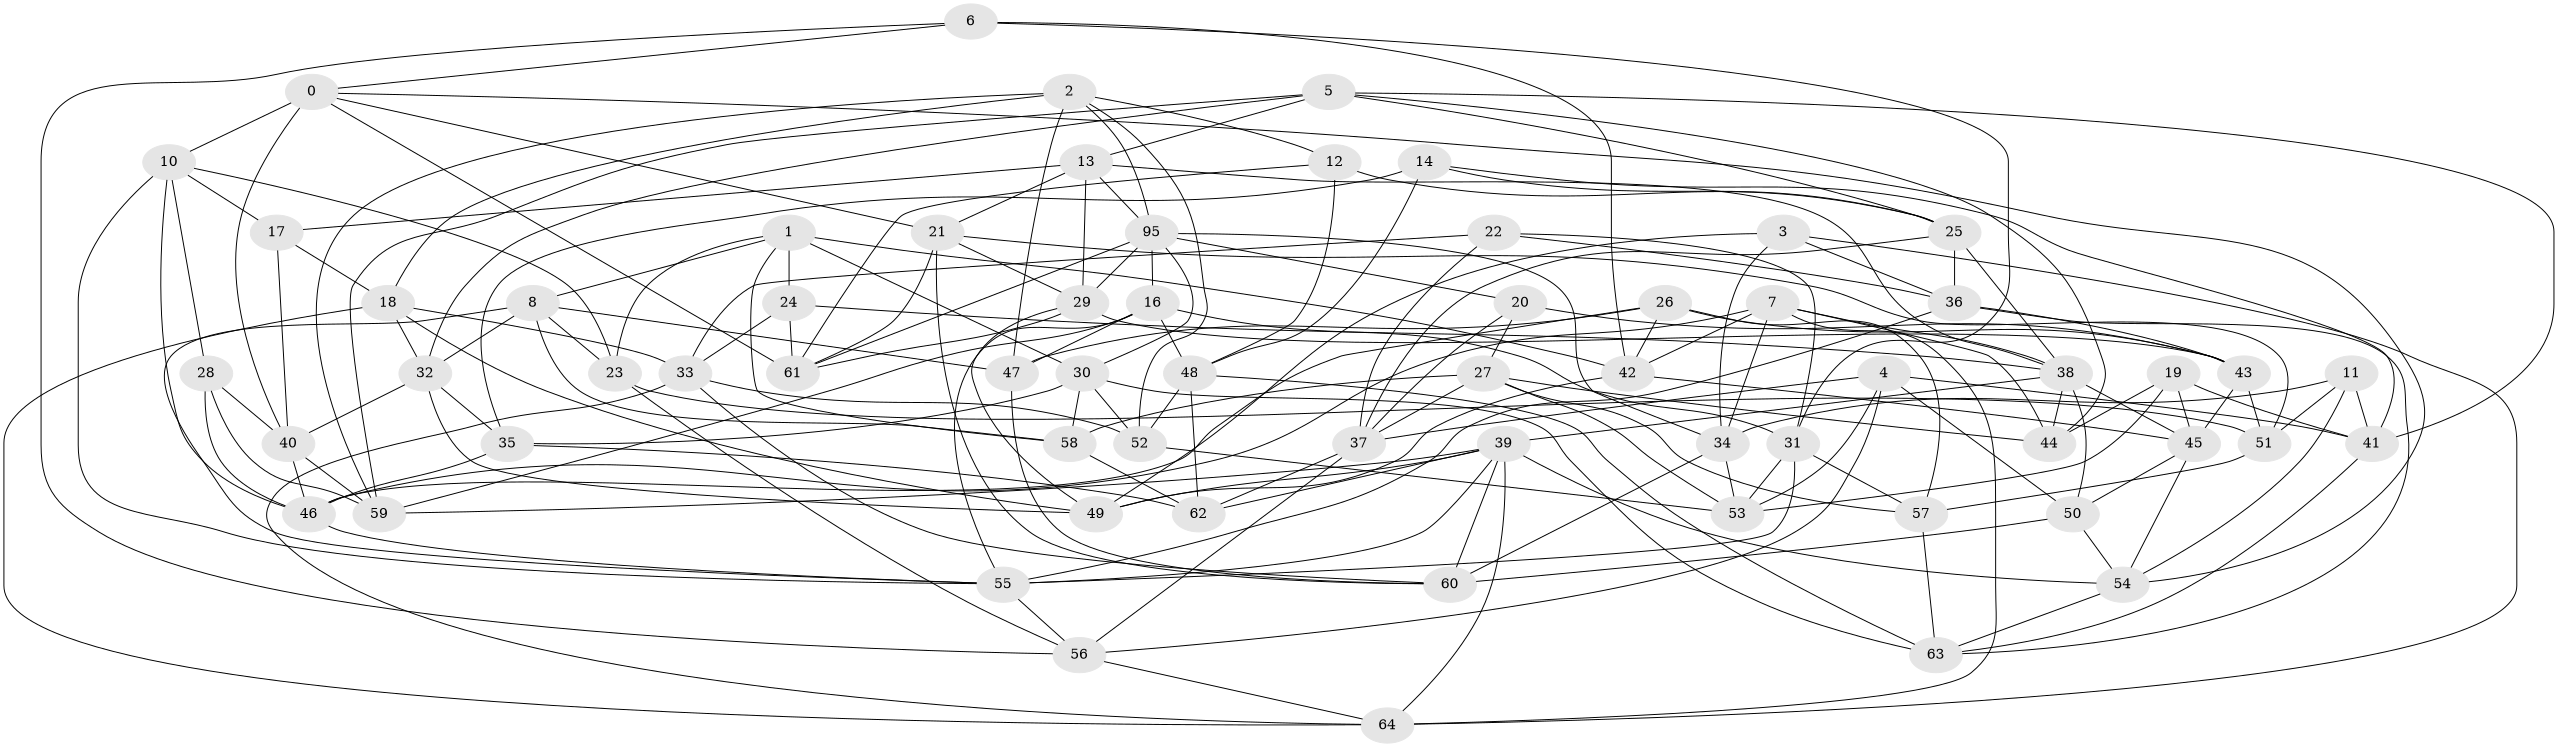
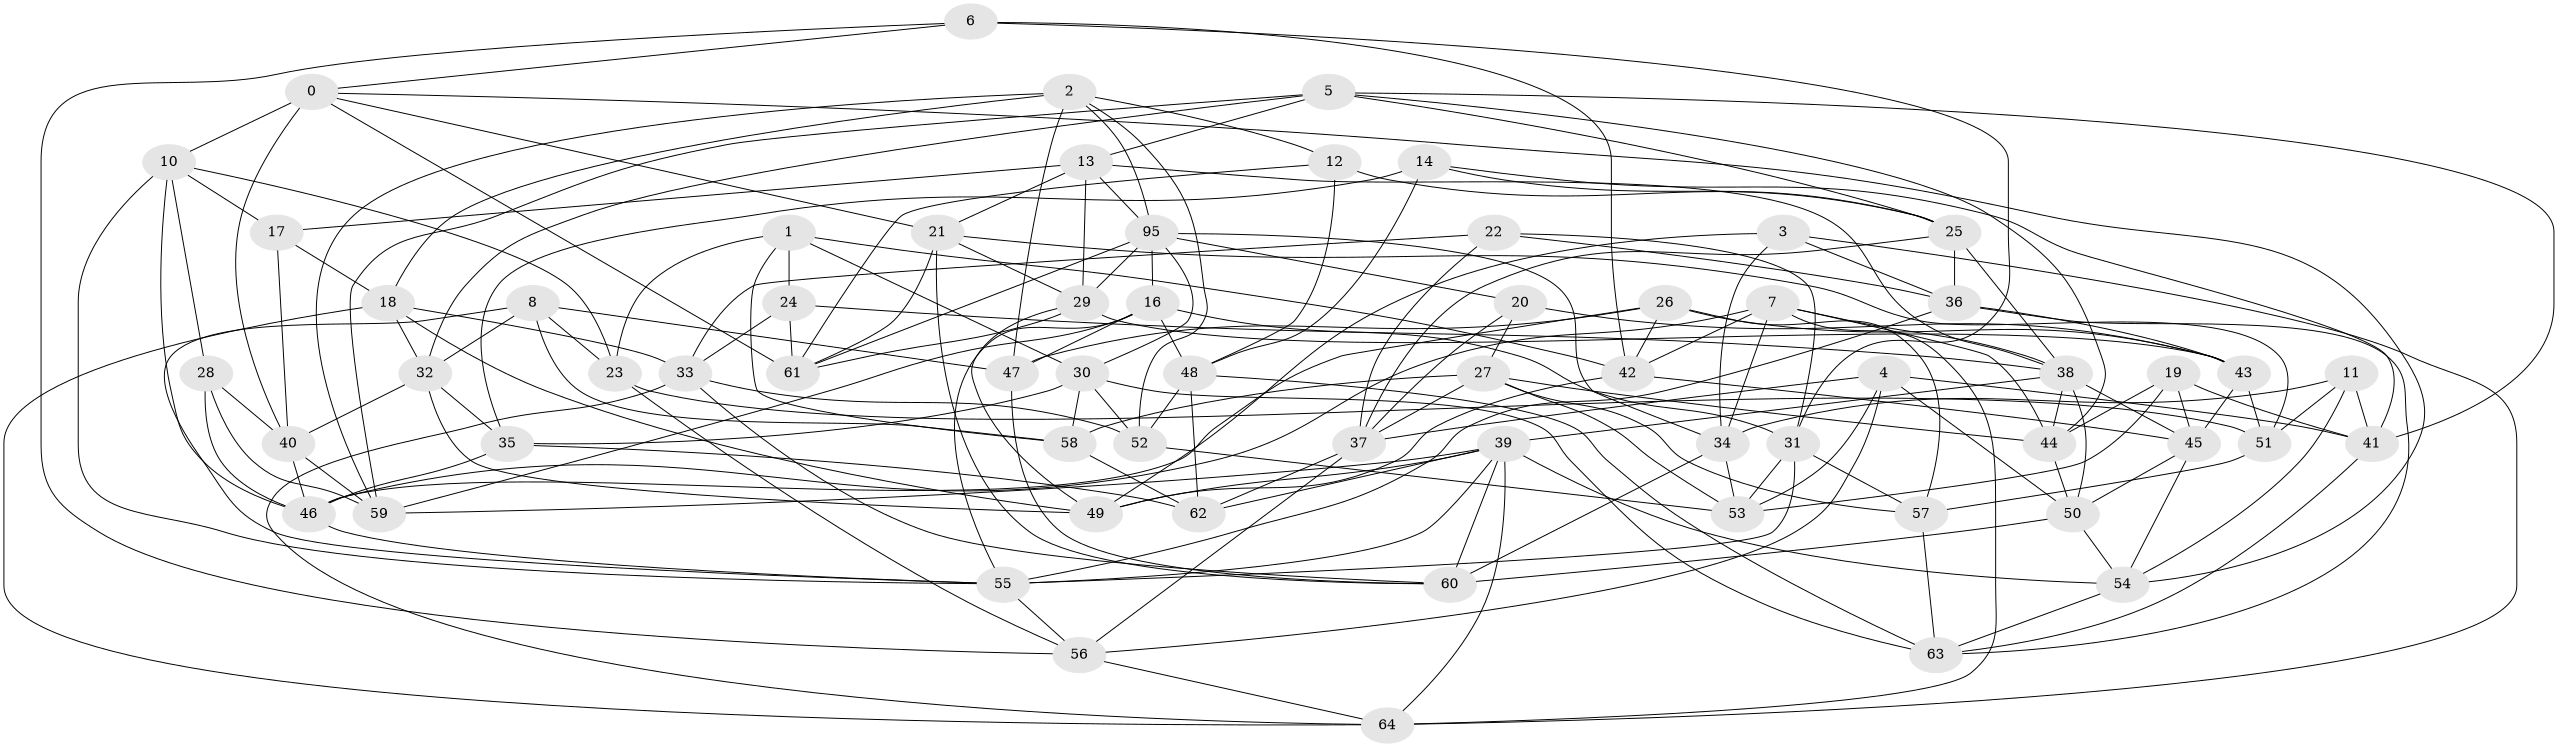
edge "1" -- "8": removed
edge "44" -- "50": added
